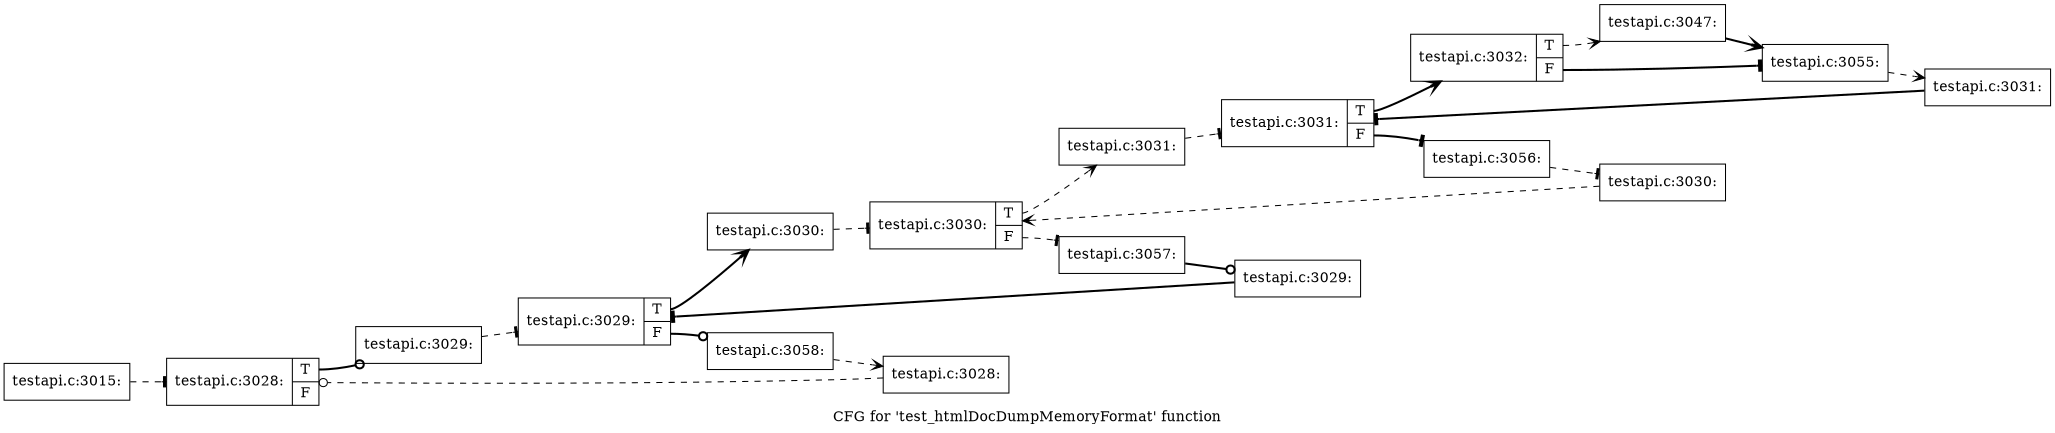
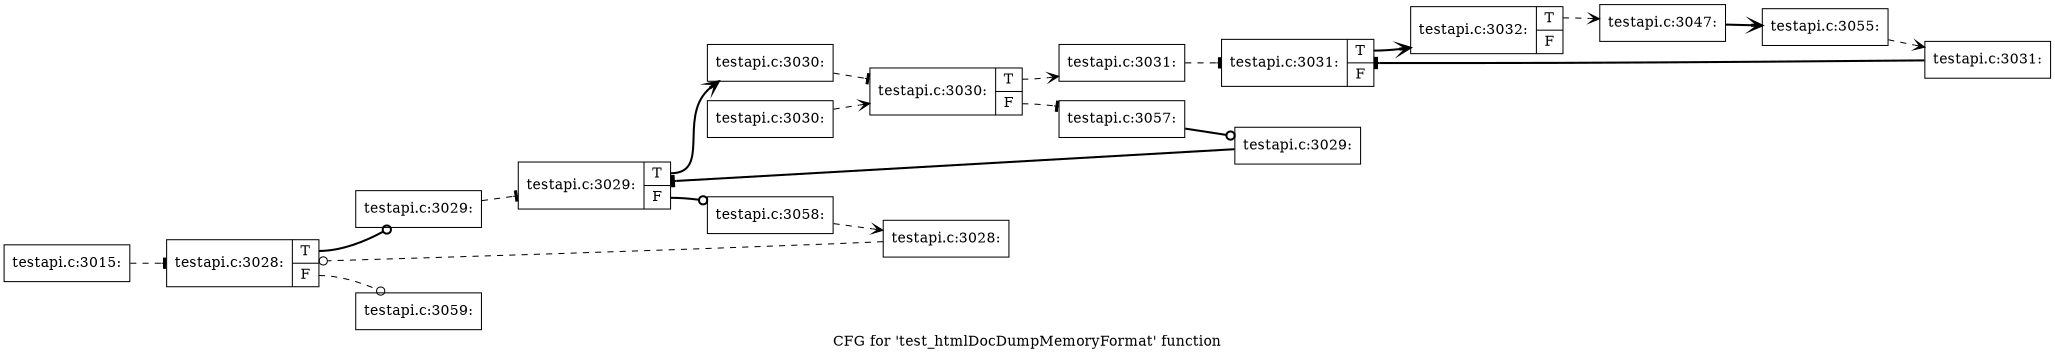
edge "testapi.c:3032:" -> "testapi.c:3055:": removed
node "testapi.c:3056:": removed
node "testapi.c:3059:": added
